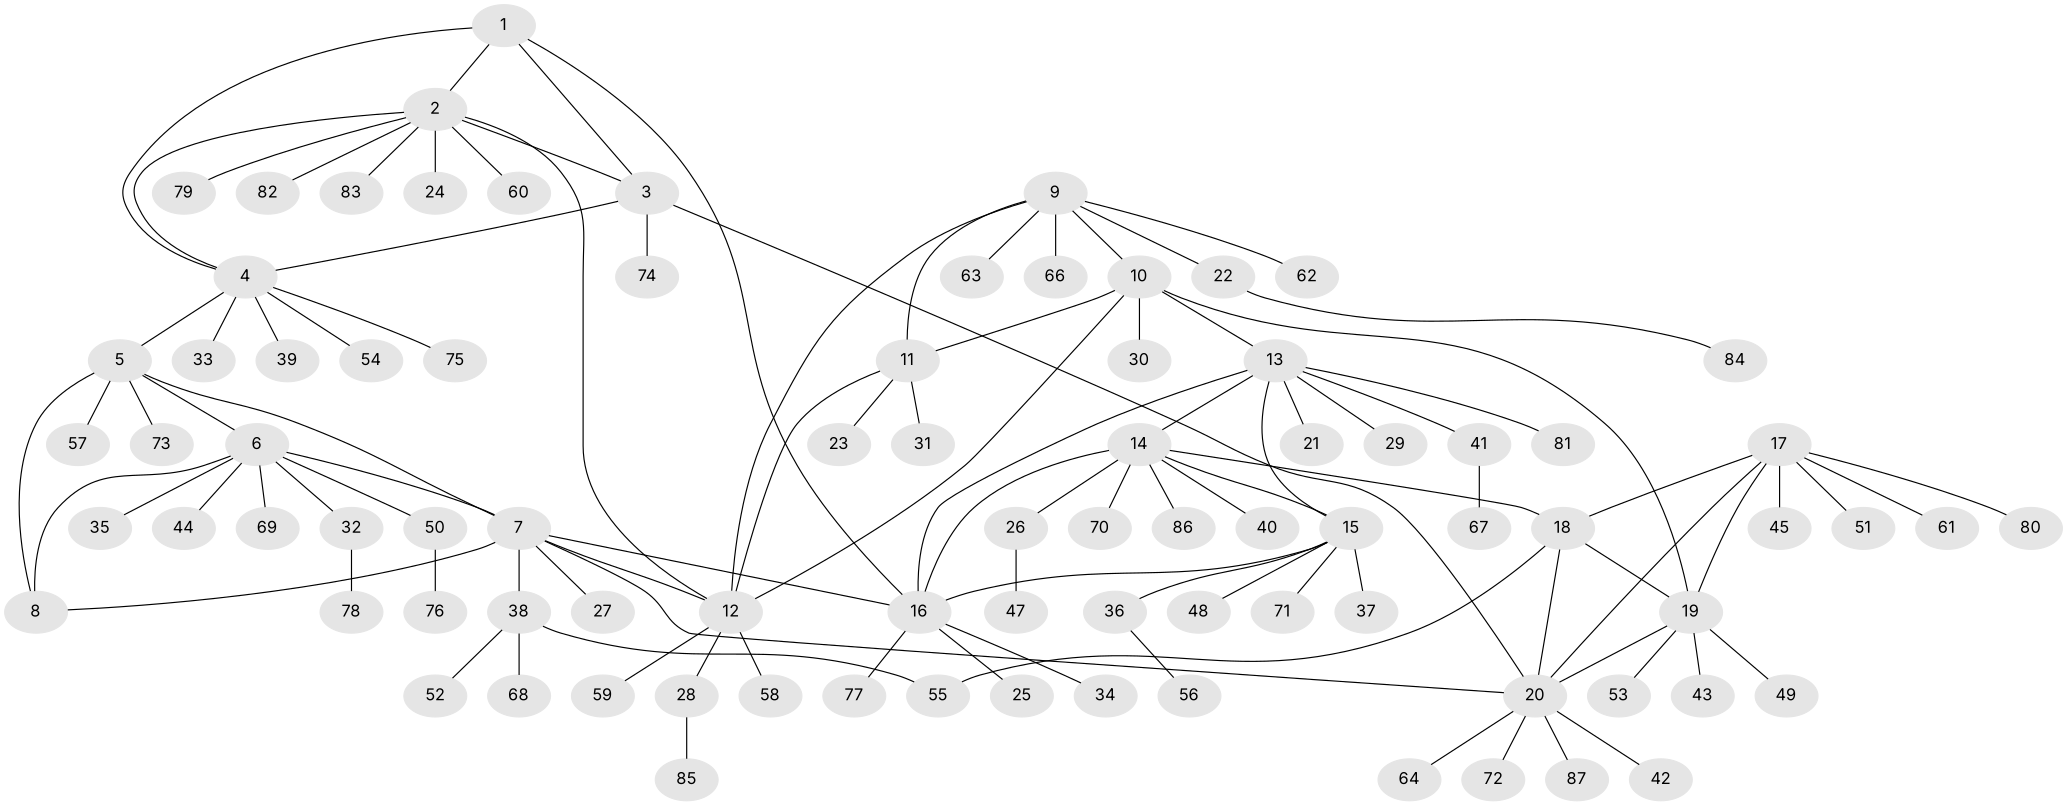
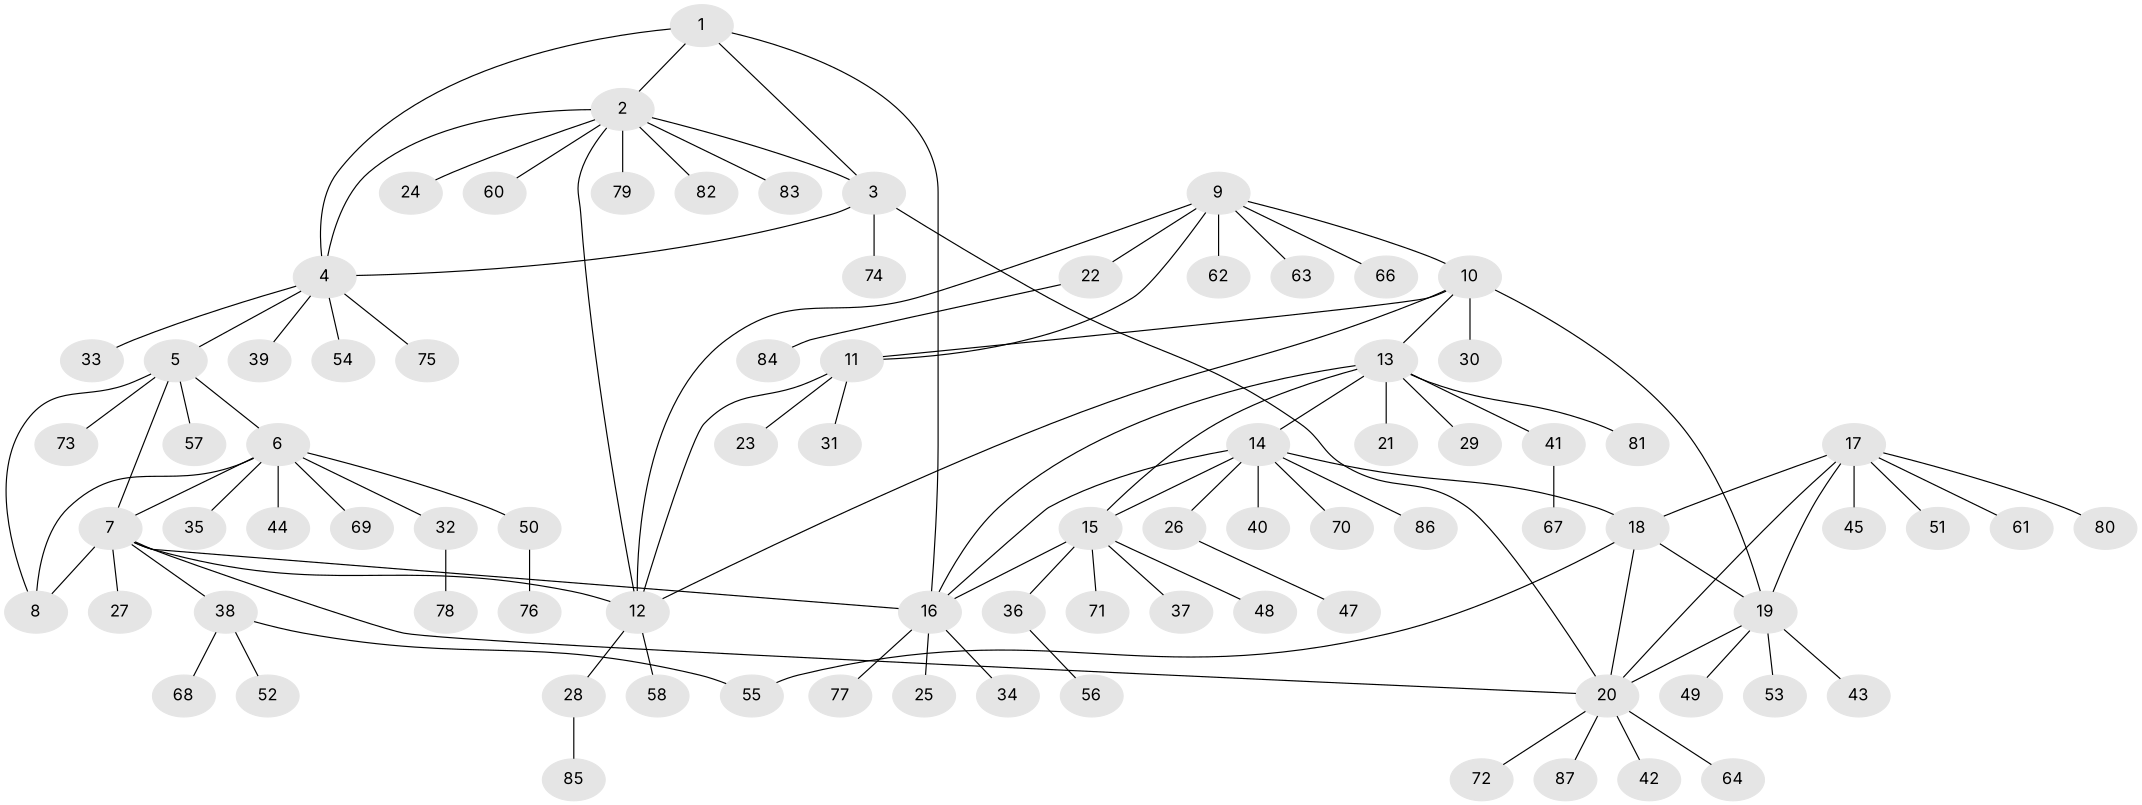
node "59": removed
